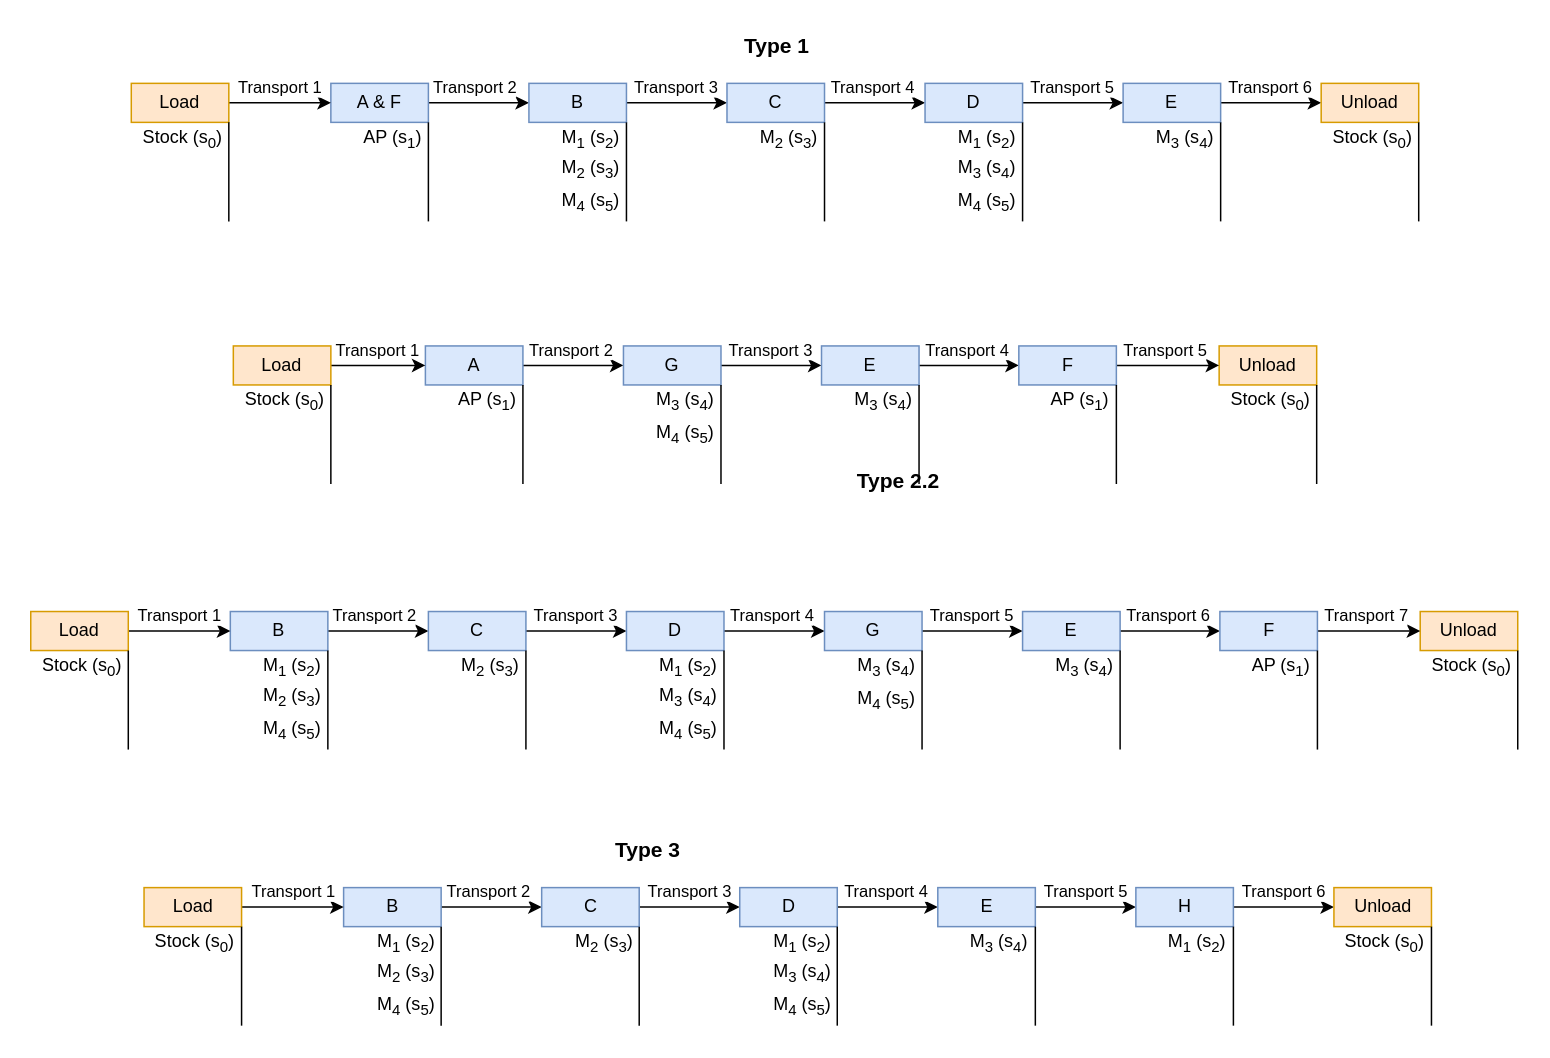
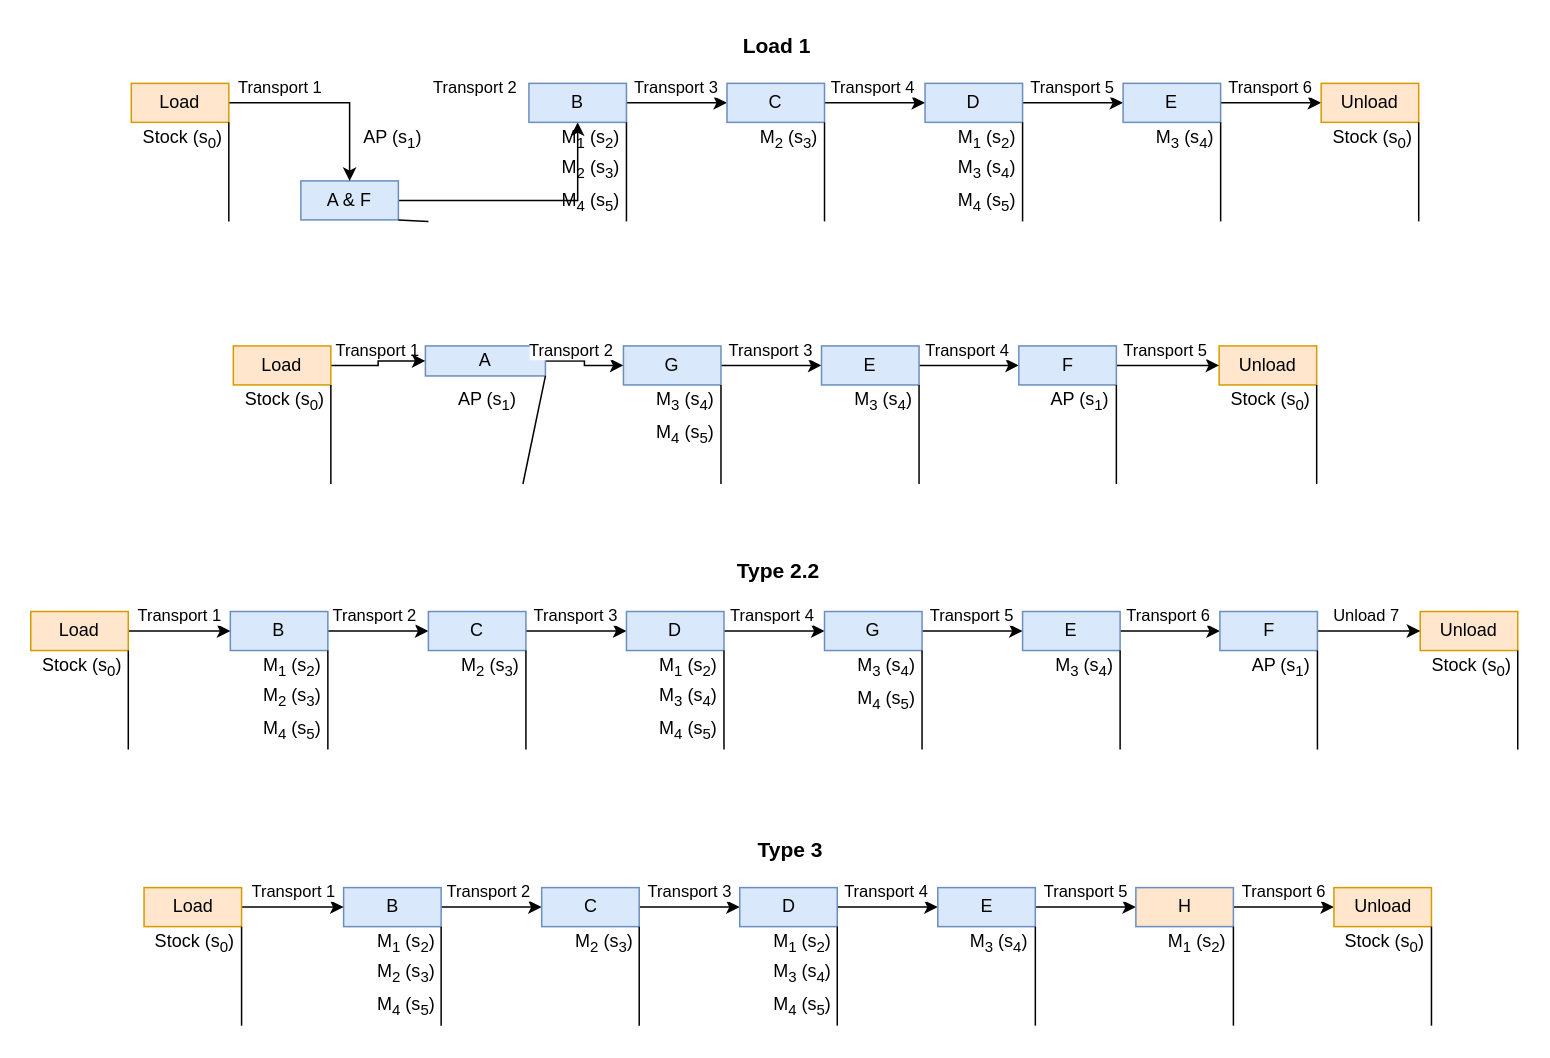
node "Type 1": label "Type 1" -> "Load 1"
node "A & F": moved (380, 103) -> (350, 200)
node "A": size 98x39 -> 120x30
node "Type 2.2": moved (897, 480) -> (777, 570)
node "Transport 7": label "Transport 7" -> "Unload 7"
node "Type 3": moved (647, 849) -> (789, 849)
node "H": fillcolor #dae8fc -> #ffe6cc
